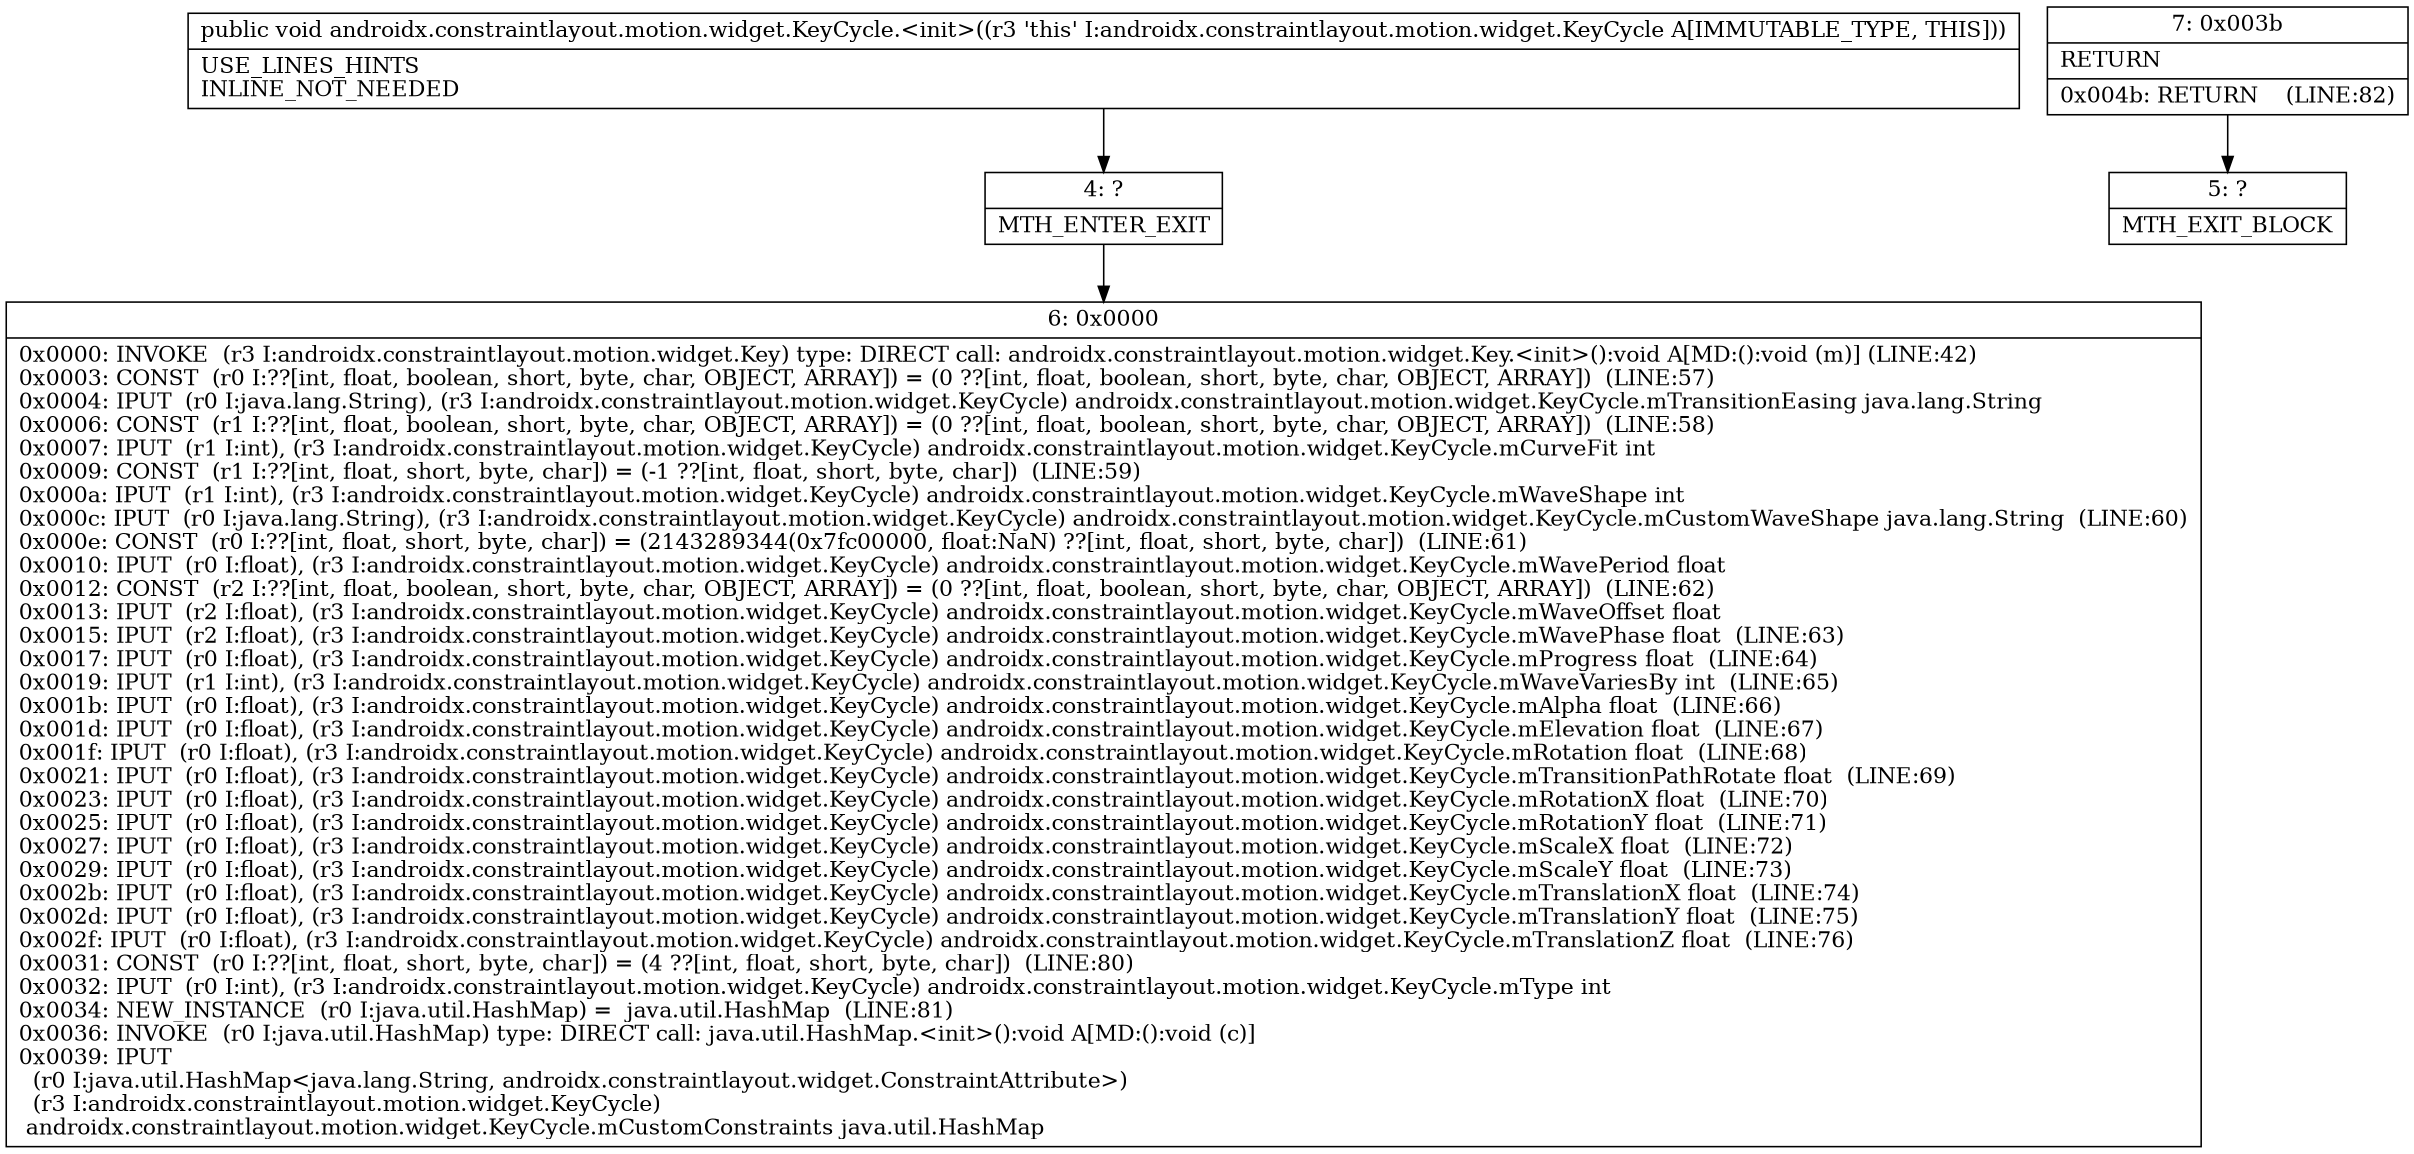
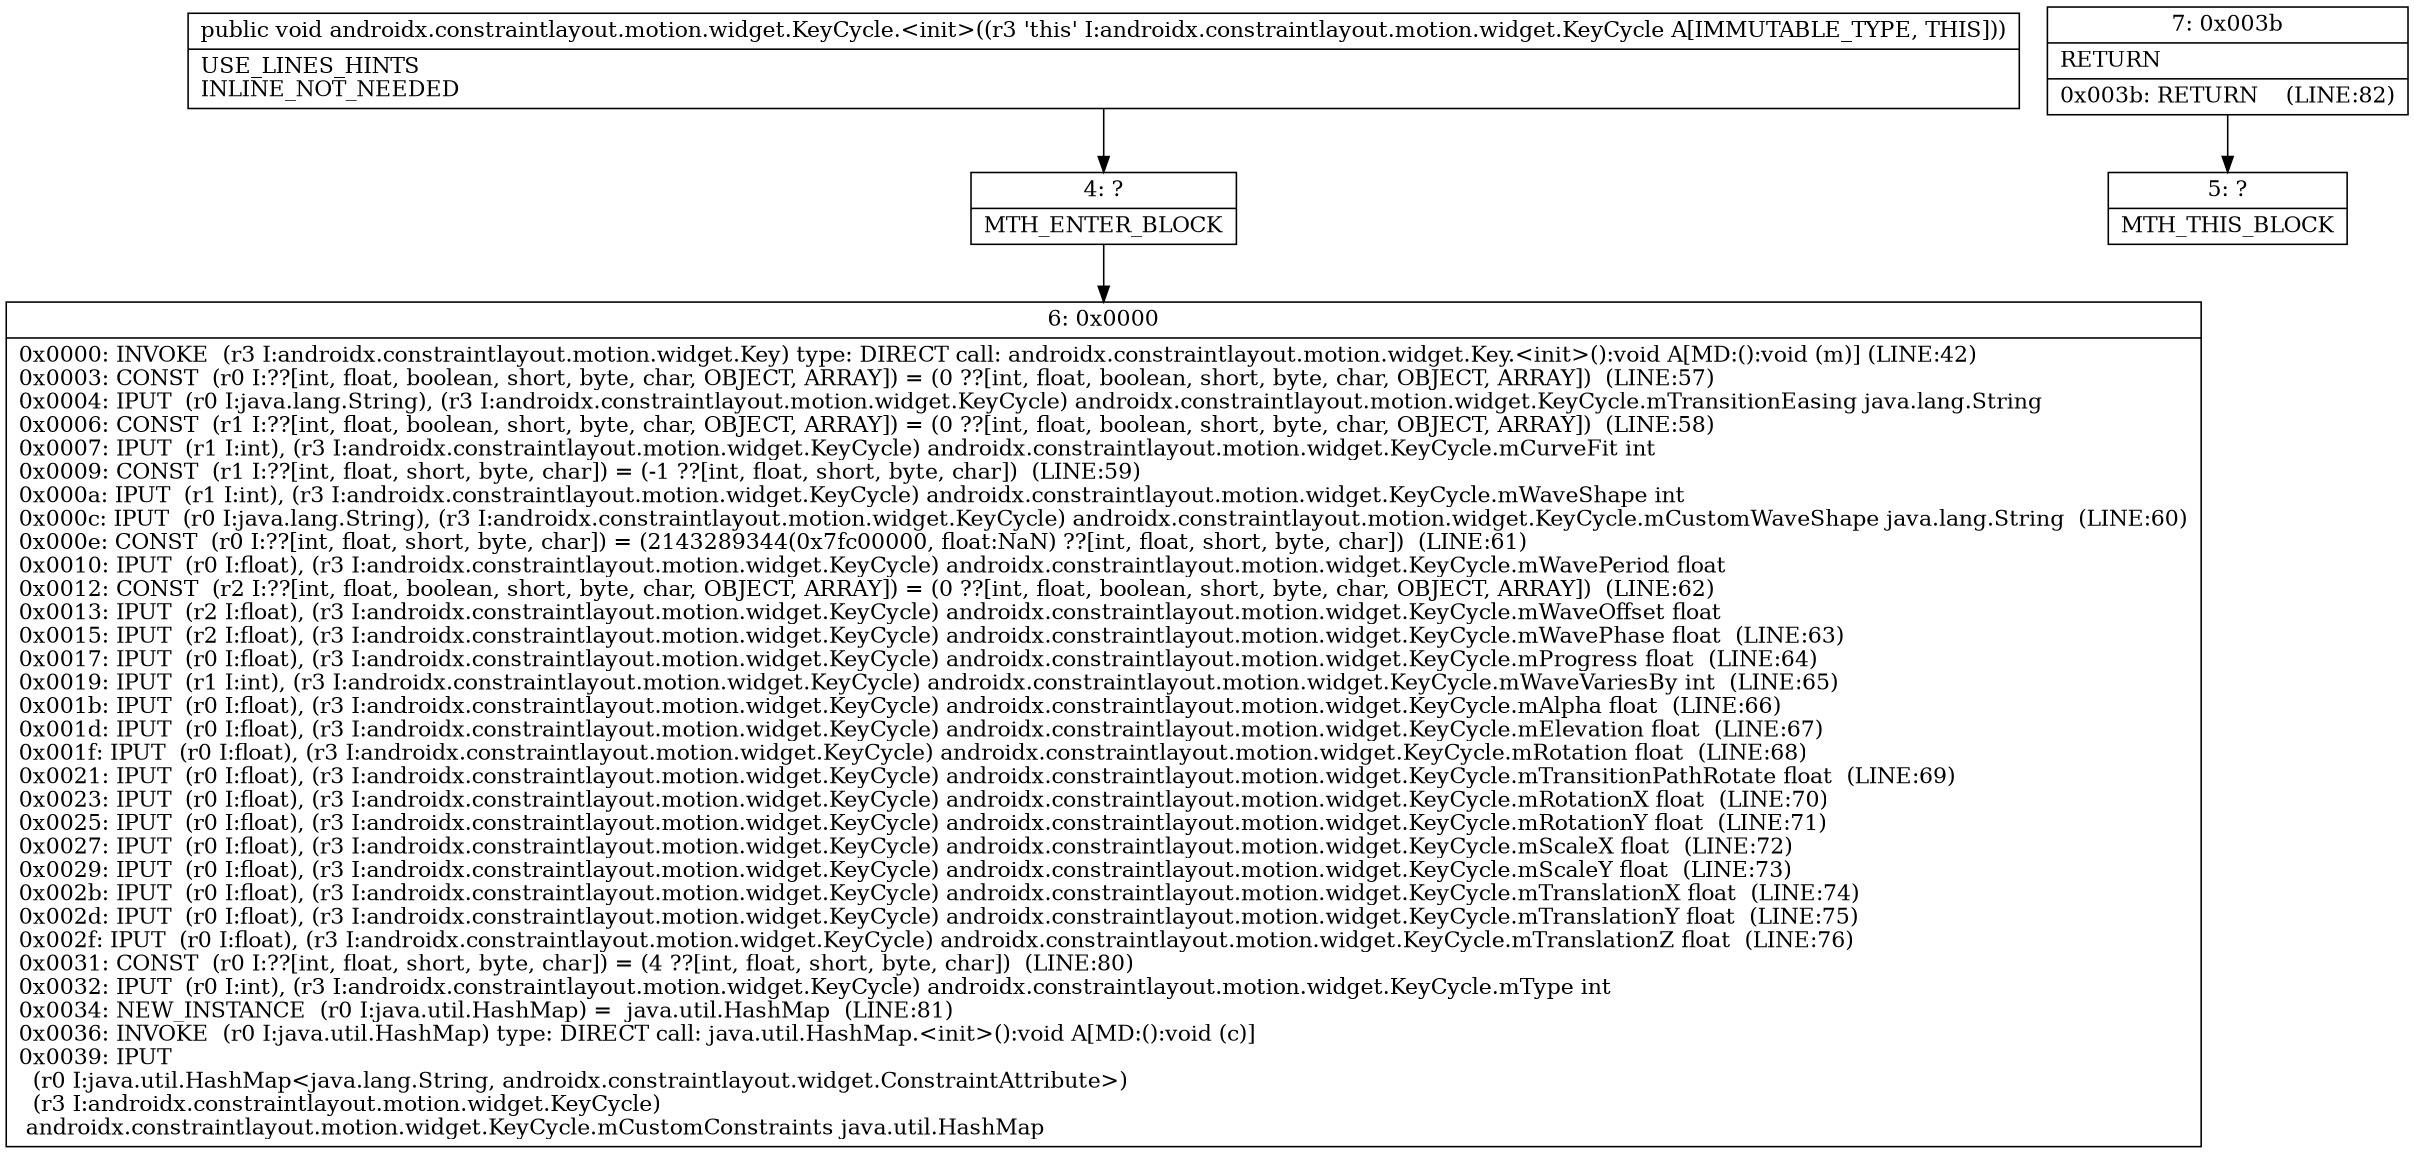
node "7: 0x003b": text "0x004b: RETURN    (LINE:82)" -> "0x003b: RETURN    (LINE:82)"
node "4: ?": text "MTH_ENTER_EXIT" -> "MTH_ENTER_BLOCK"
node "5: ?": text "MTH_EXIT_BLOCK" -> "MTH_THIS_BLOCK"
